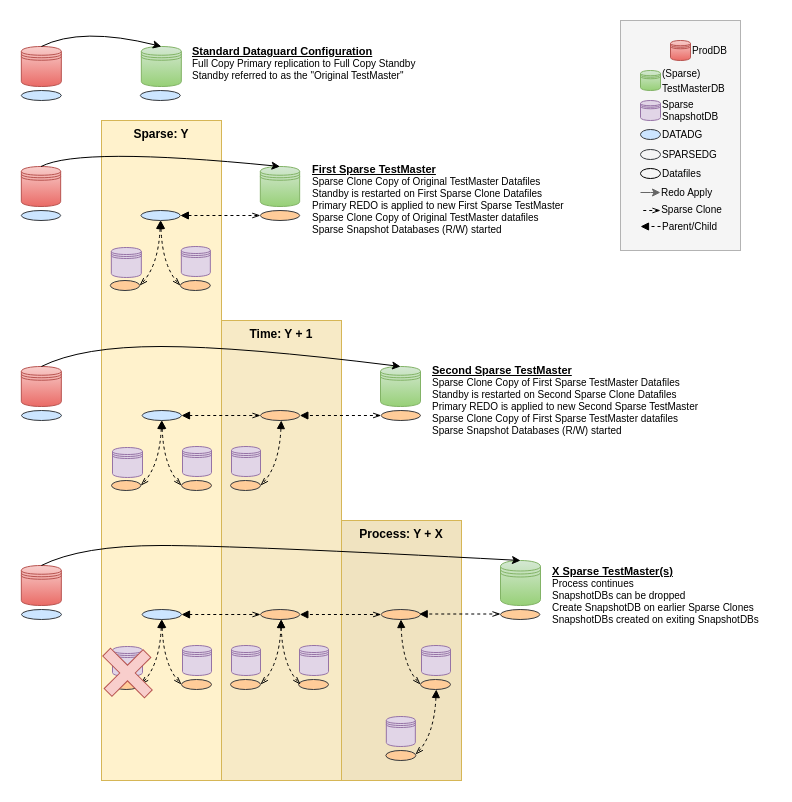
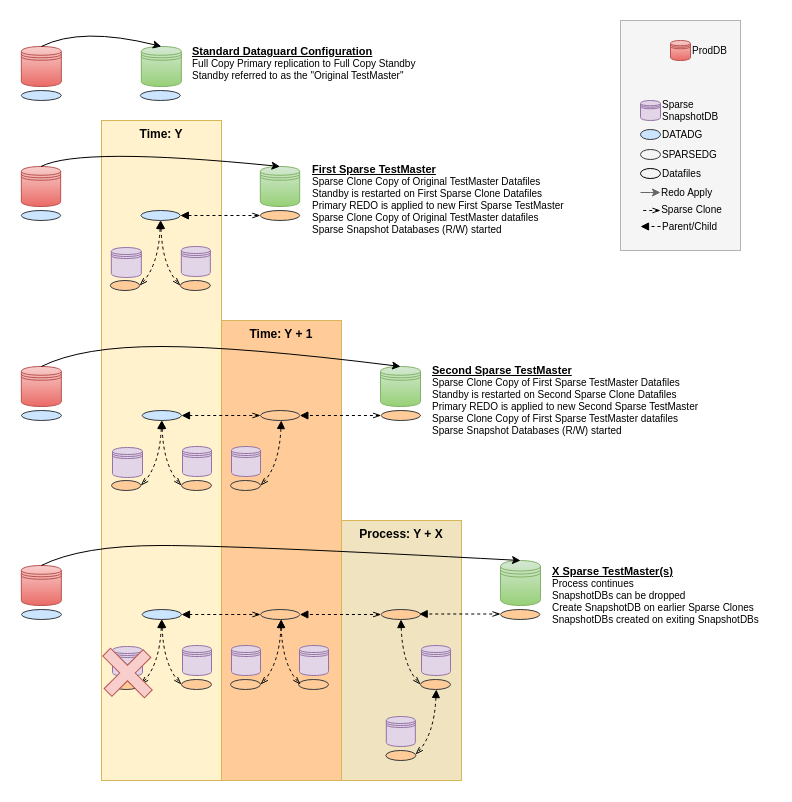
node "(Sparse) TestMasterDB": removed
node "Sparse: Y": label "Sparse: Y" -> "Time: Y"
node "Time: Y + 1": fillcolor #f7eac6 -> #ffcc99
